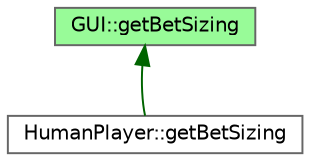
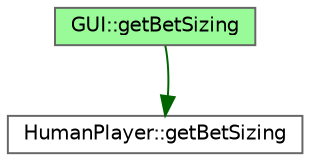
edge "HumanPlayer::getBetSizing" -> "GUI::getBetSizing": reversed
